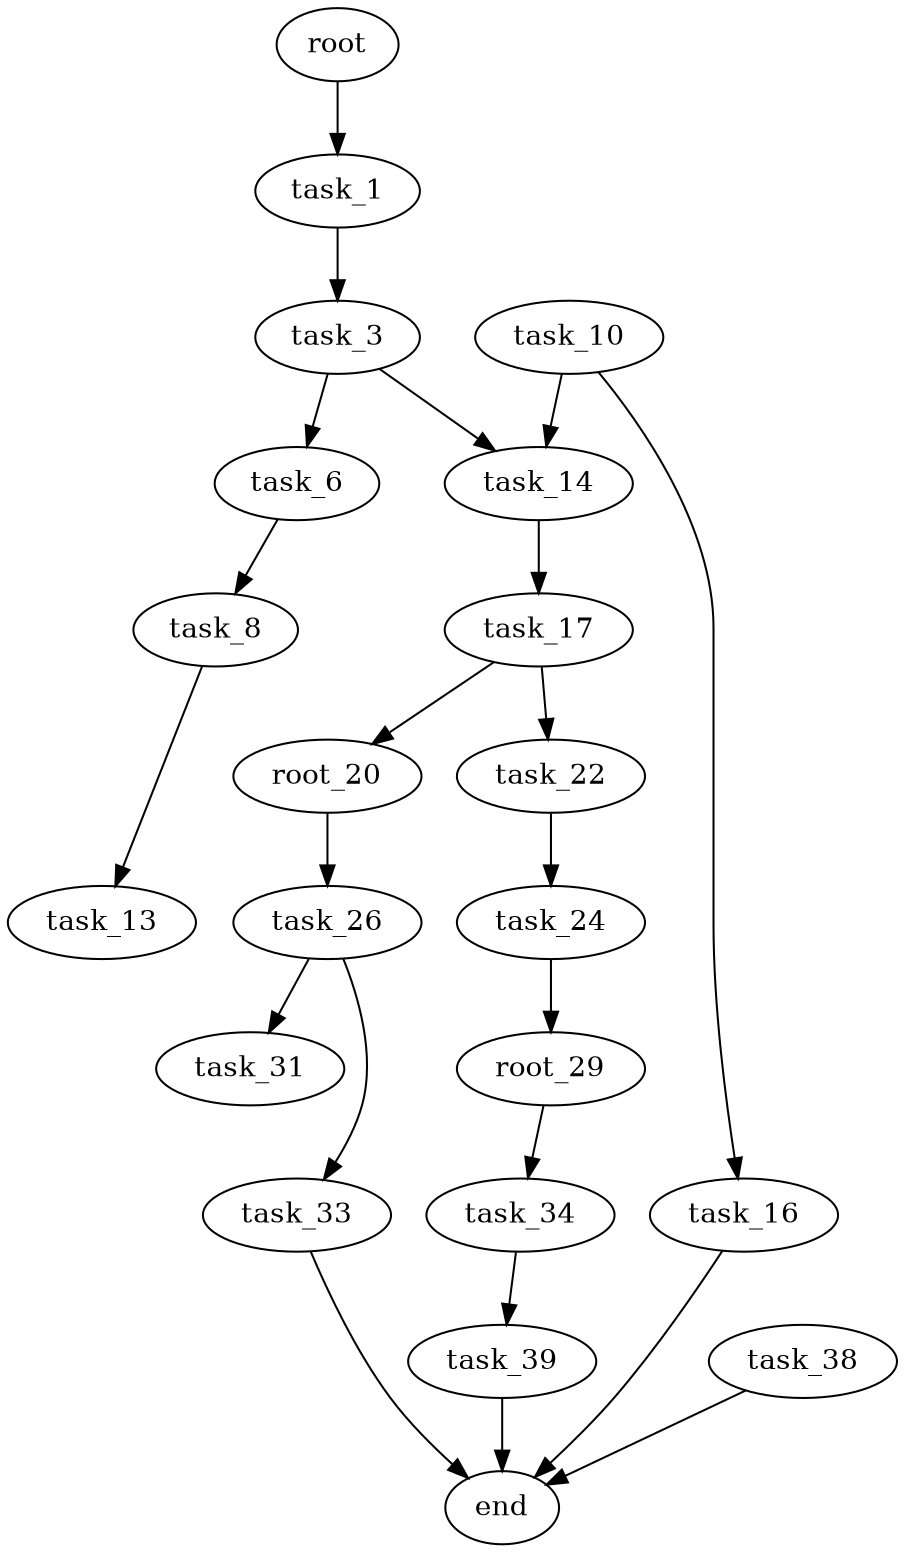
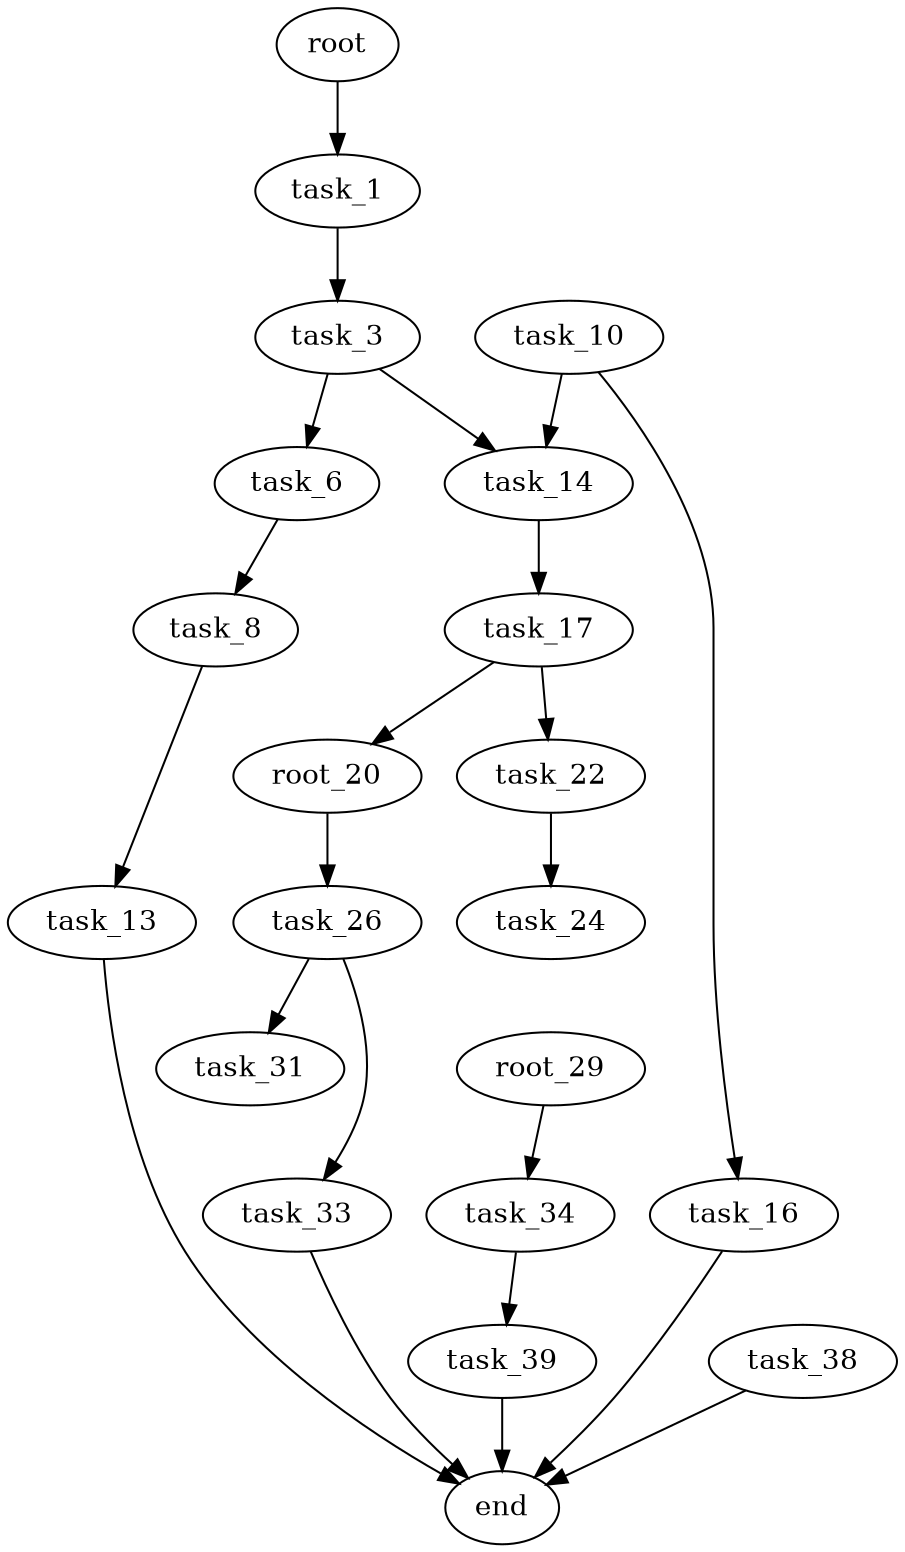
edge "task_24" -> "root_29": removed
edge "task_13" -> "end": added
